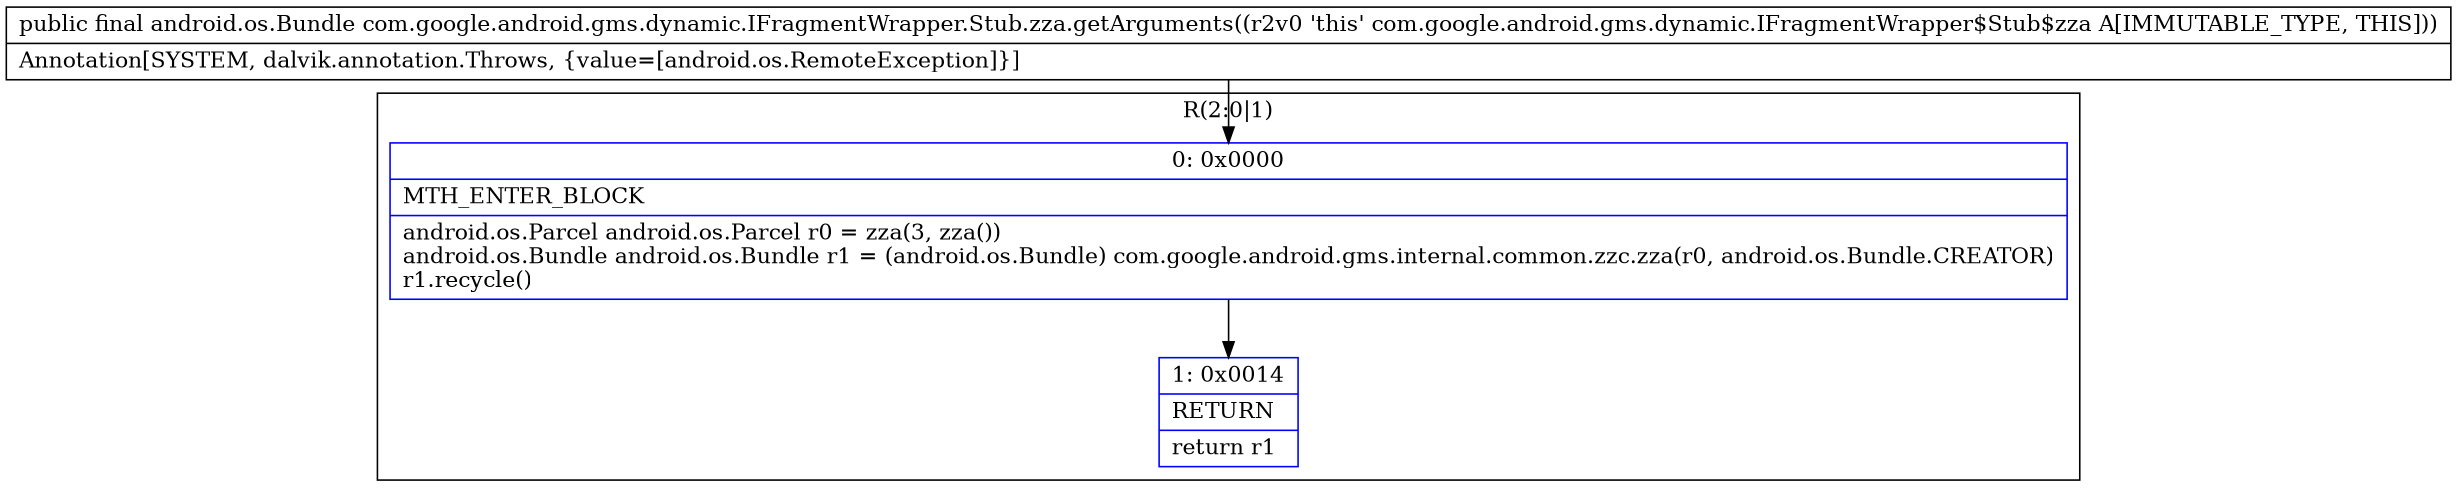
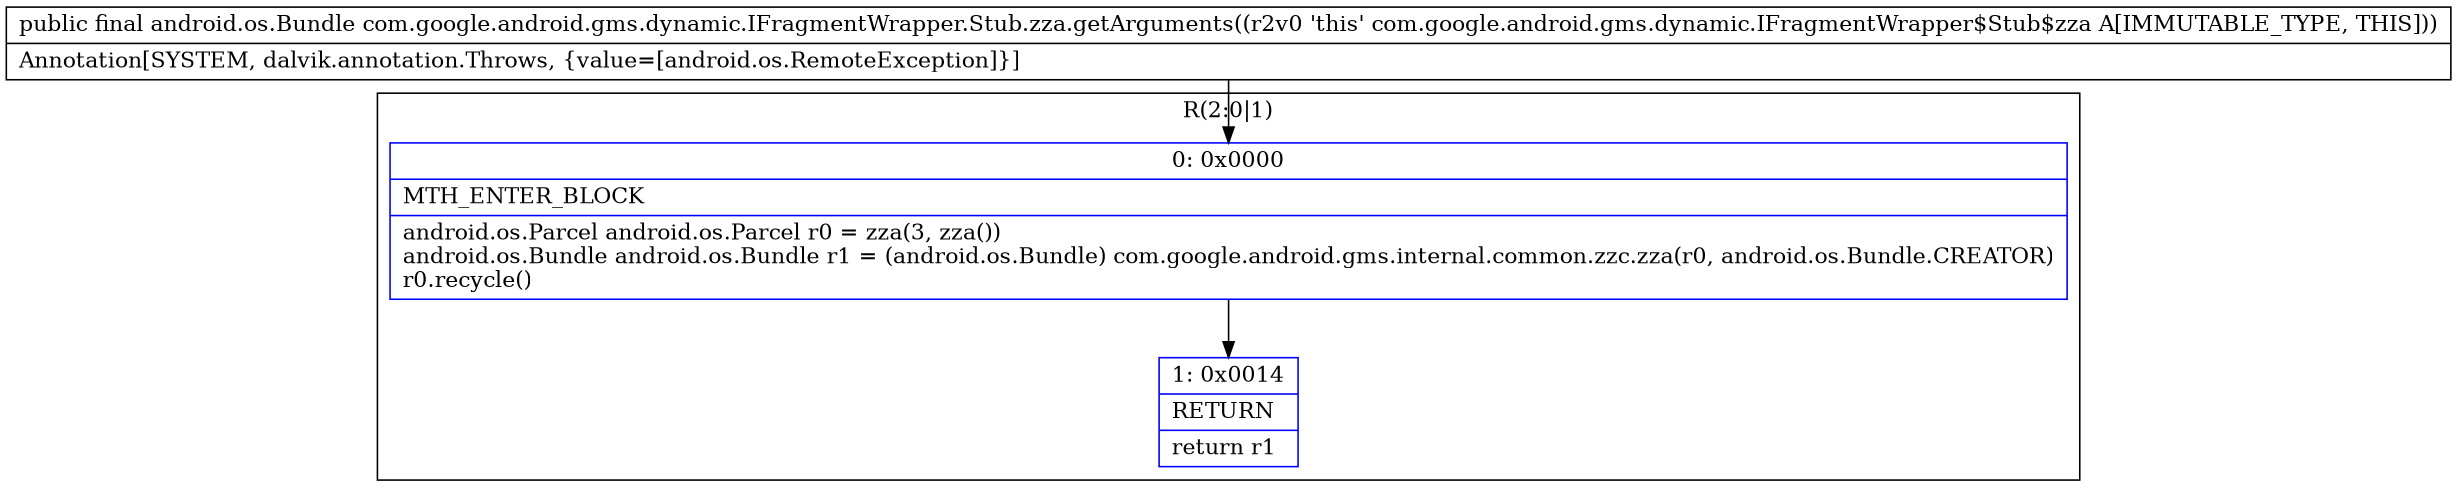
node "0: 0x0000": text "r1.recycle()" -> "r0.recycle()"
